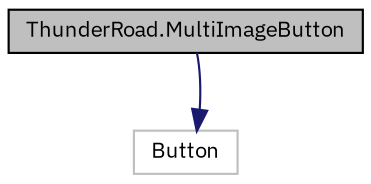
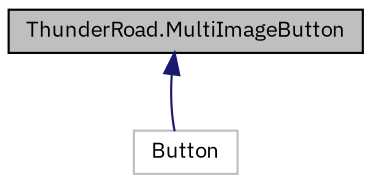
edge "ThunderRoad.MultiImageButton" -> "Button": reversed
